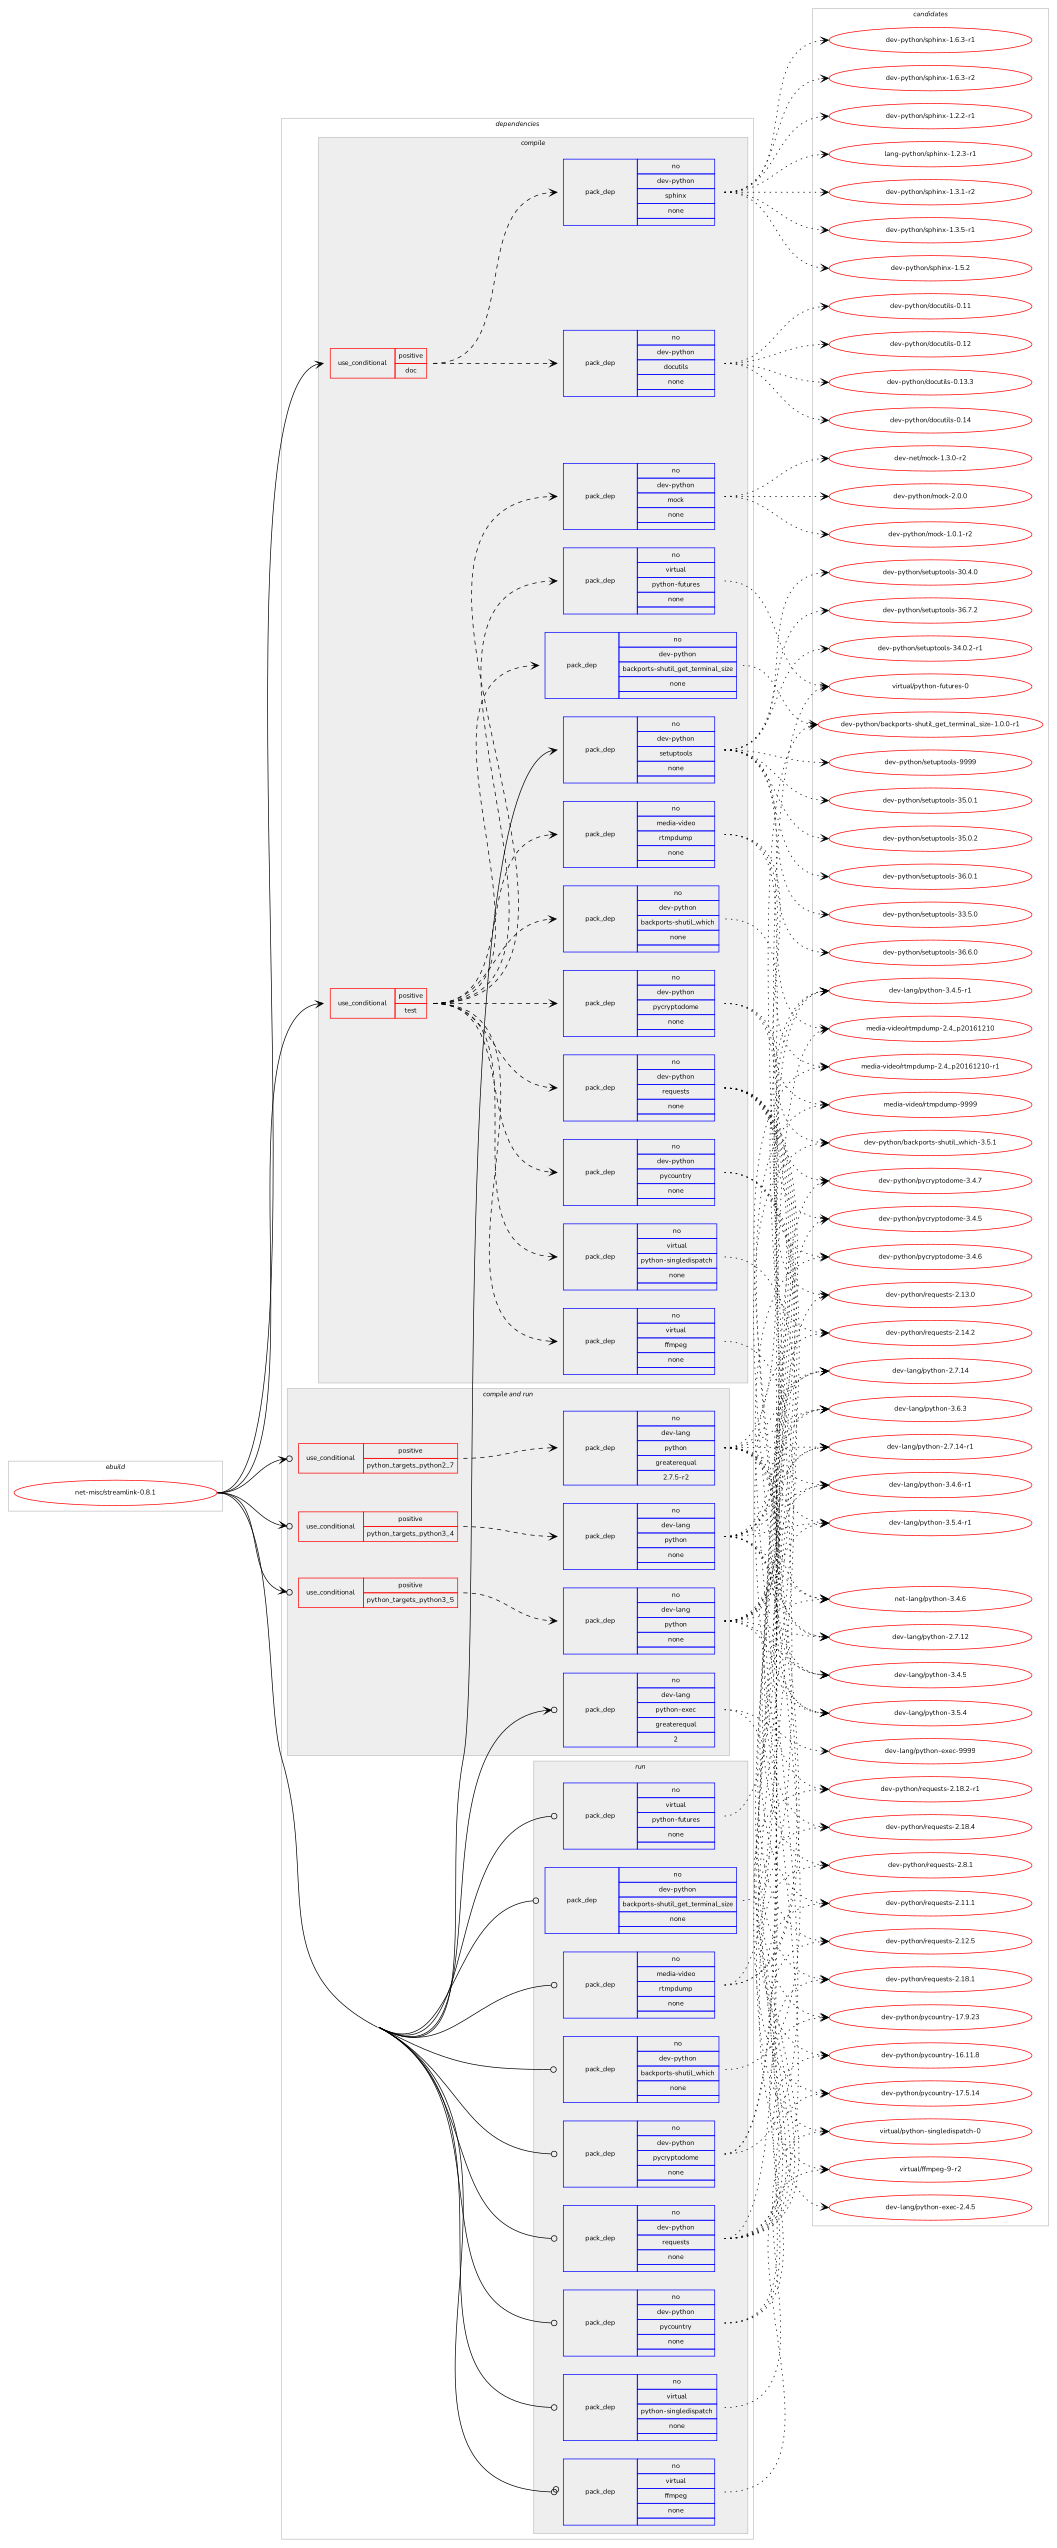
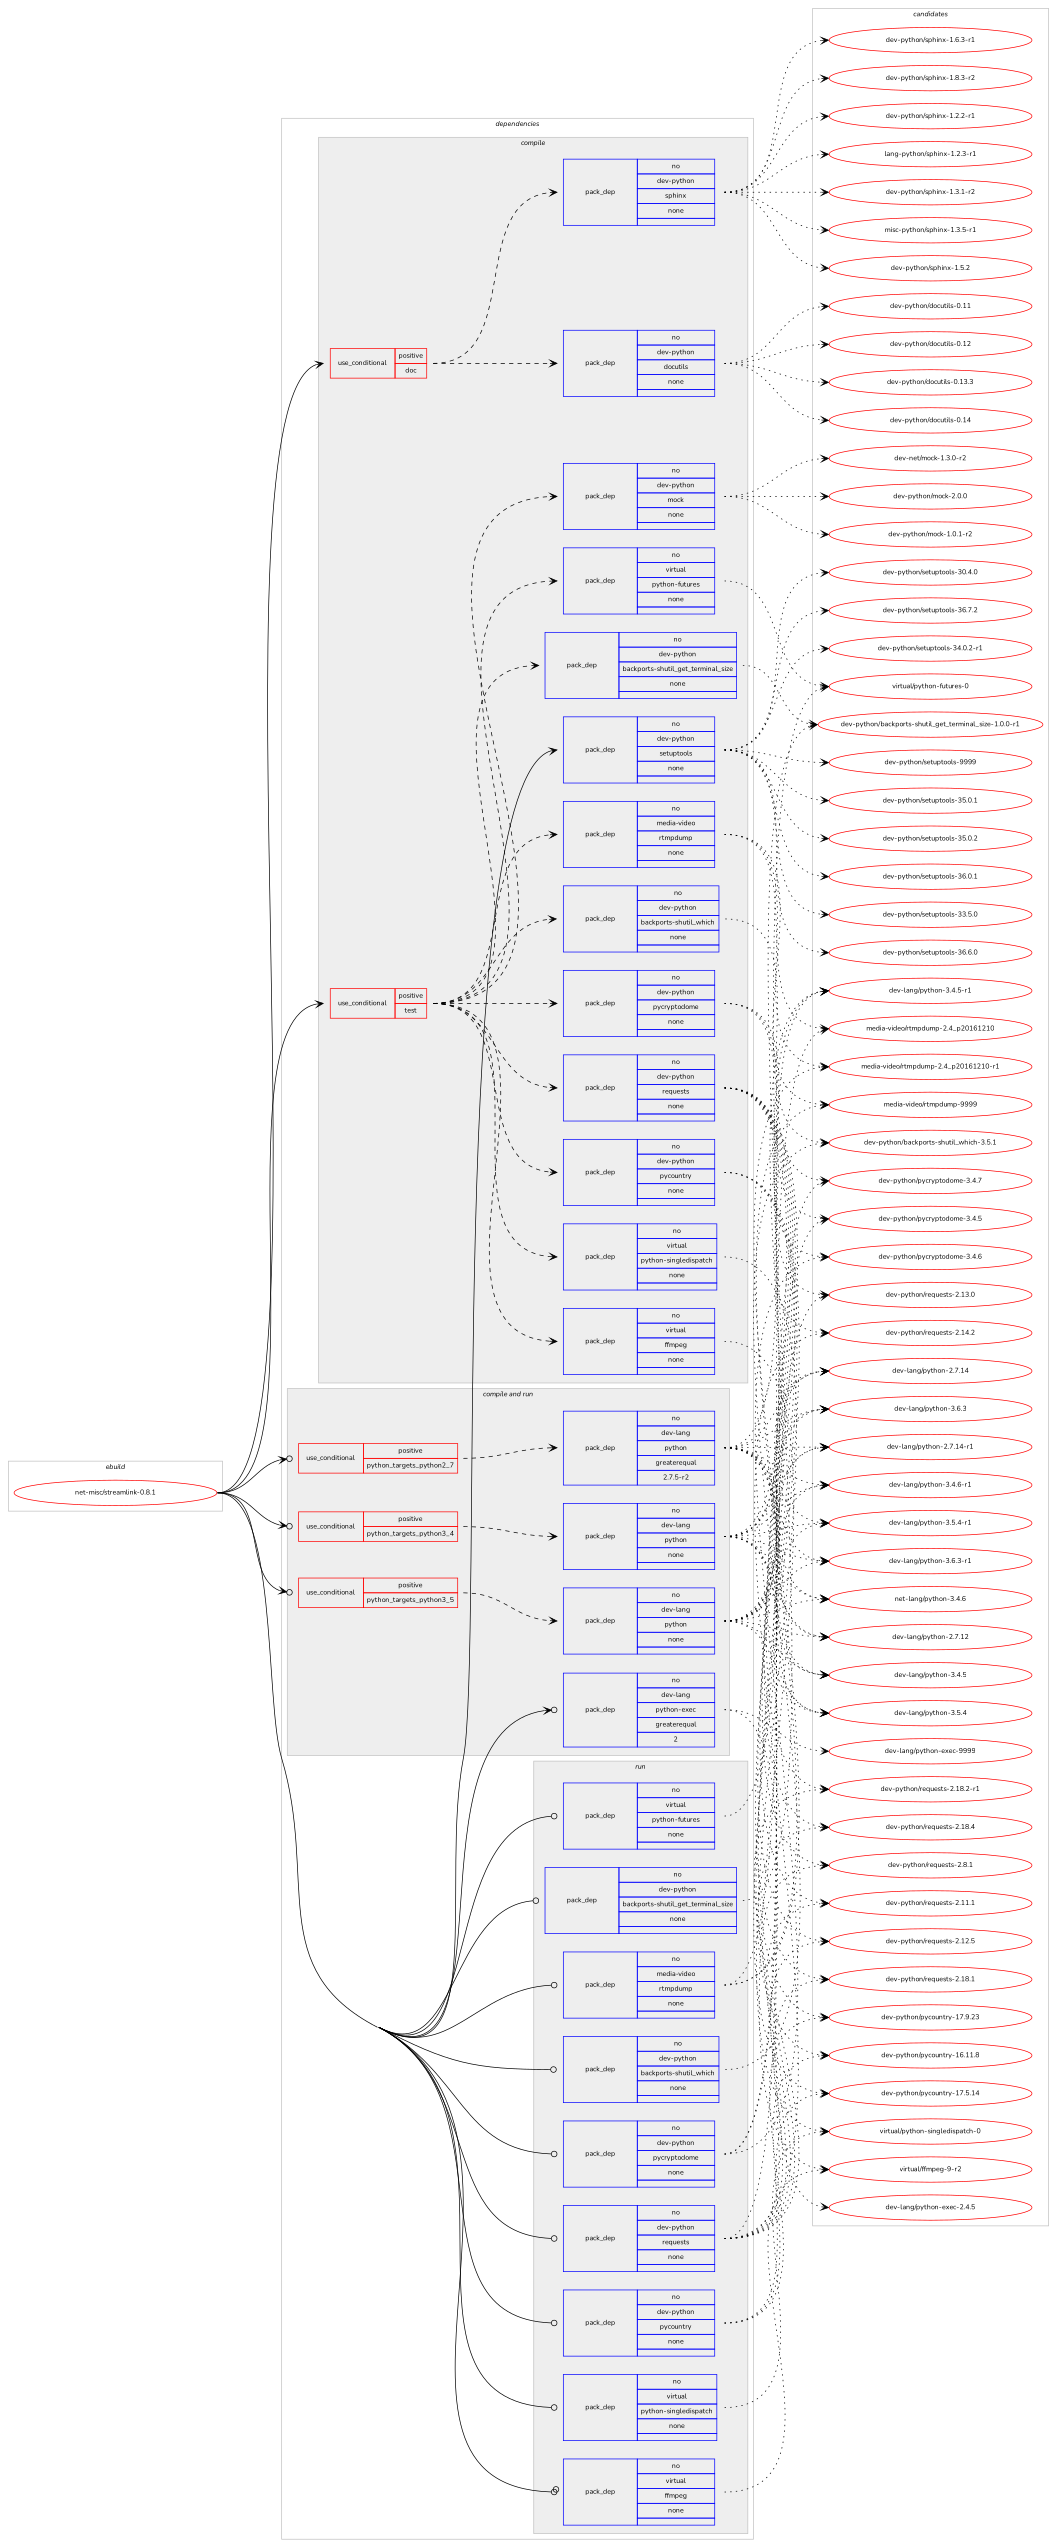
node "dev-python/sphinx-1.6.3-r2": label "dev-python/sphinx-1.6.3-r2" -> "dev-python/sphinx-1.8.3-r2"
node "dev-python/sphinx-1.3.5-r1": label "dev-python/sphinx-1.3.5-r1" -> "misc-python/sphinx-1.3.5-r1"
node "dev-lang/python-3.6.3-r1": added
